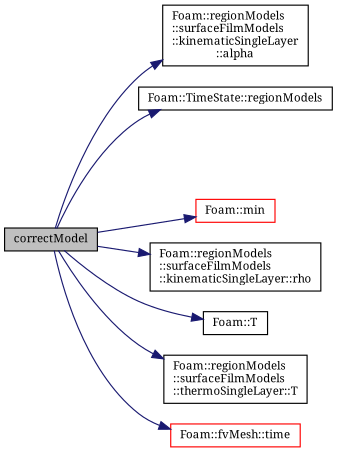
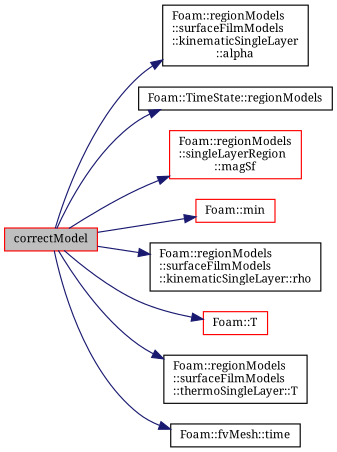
node "Foam::regionModels ::singleLayerRegion ::magSf": added
node "correctModel": color black -> red
node "Foam::T": color black -> red
node "Foam::fvMesh::time": color red -> black
